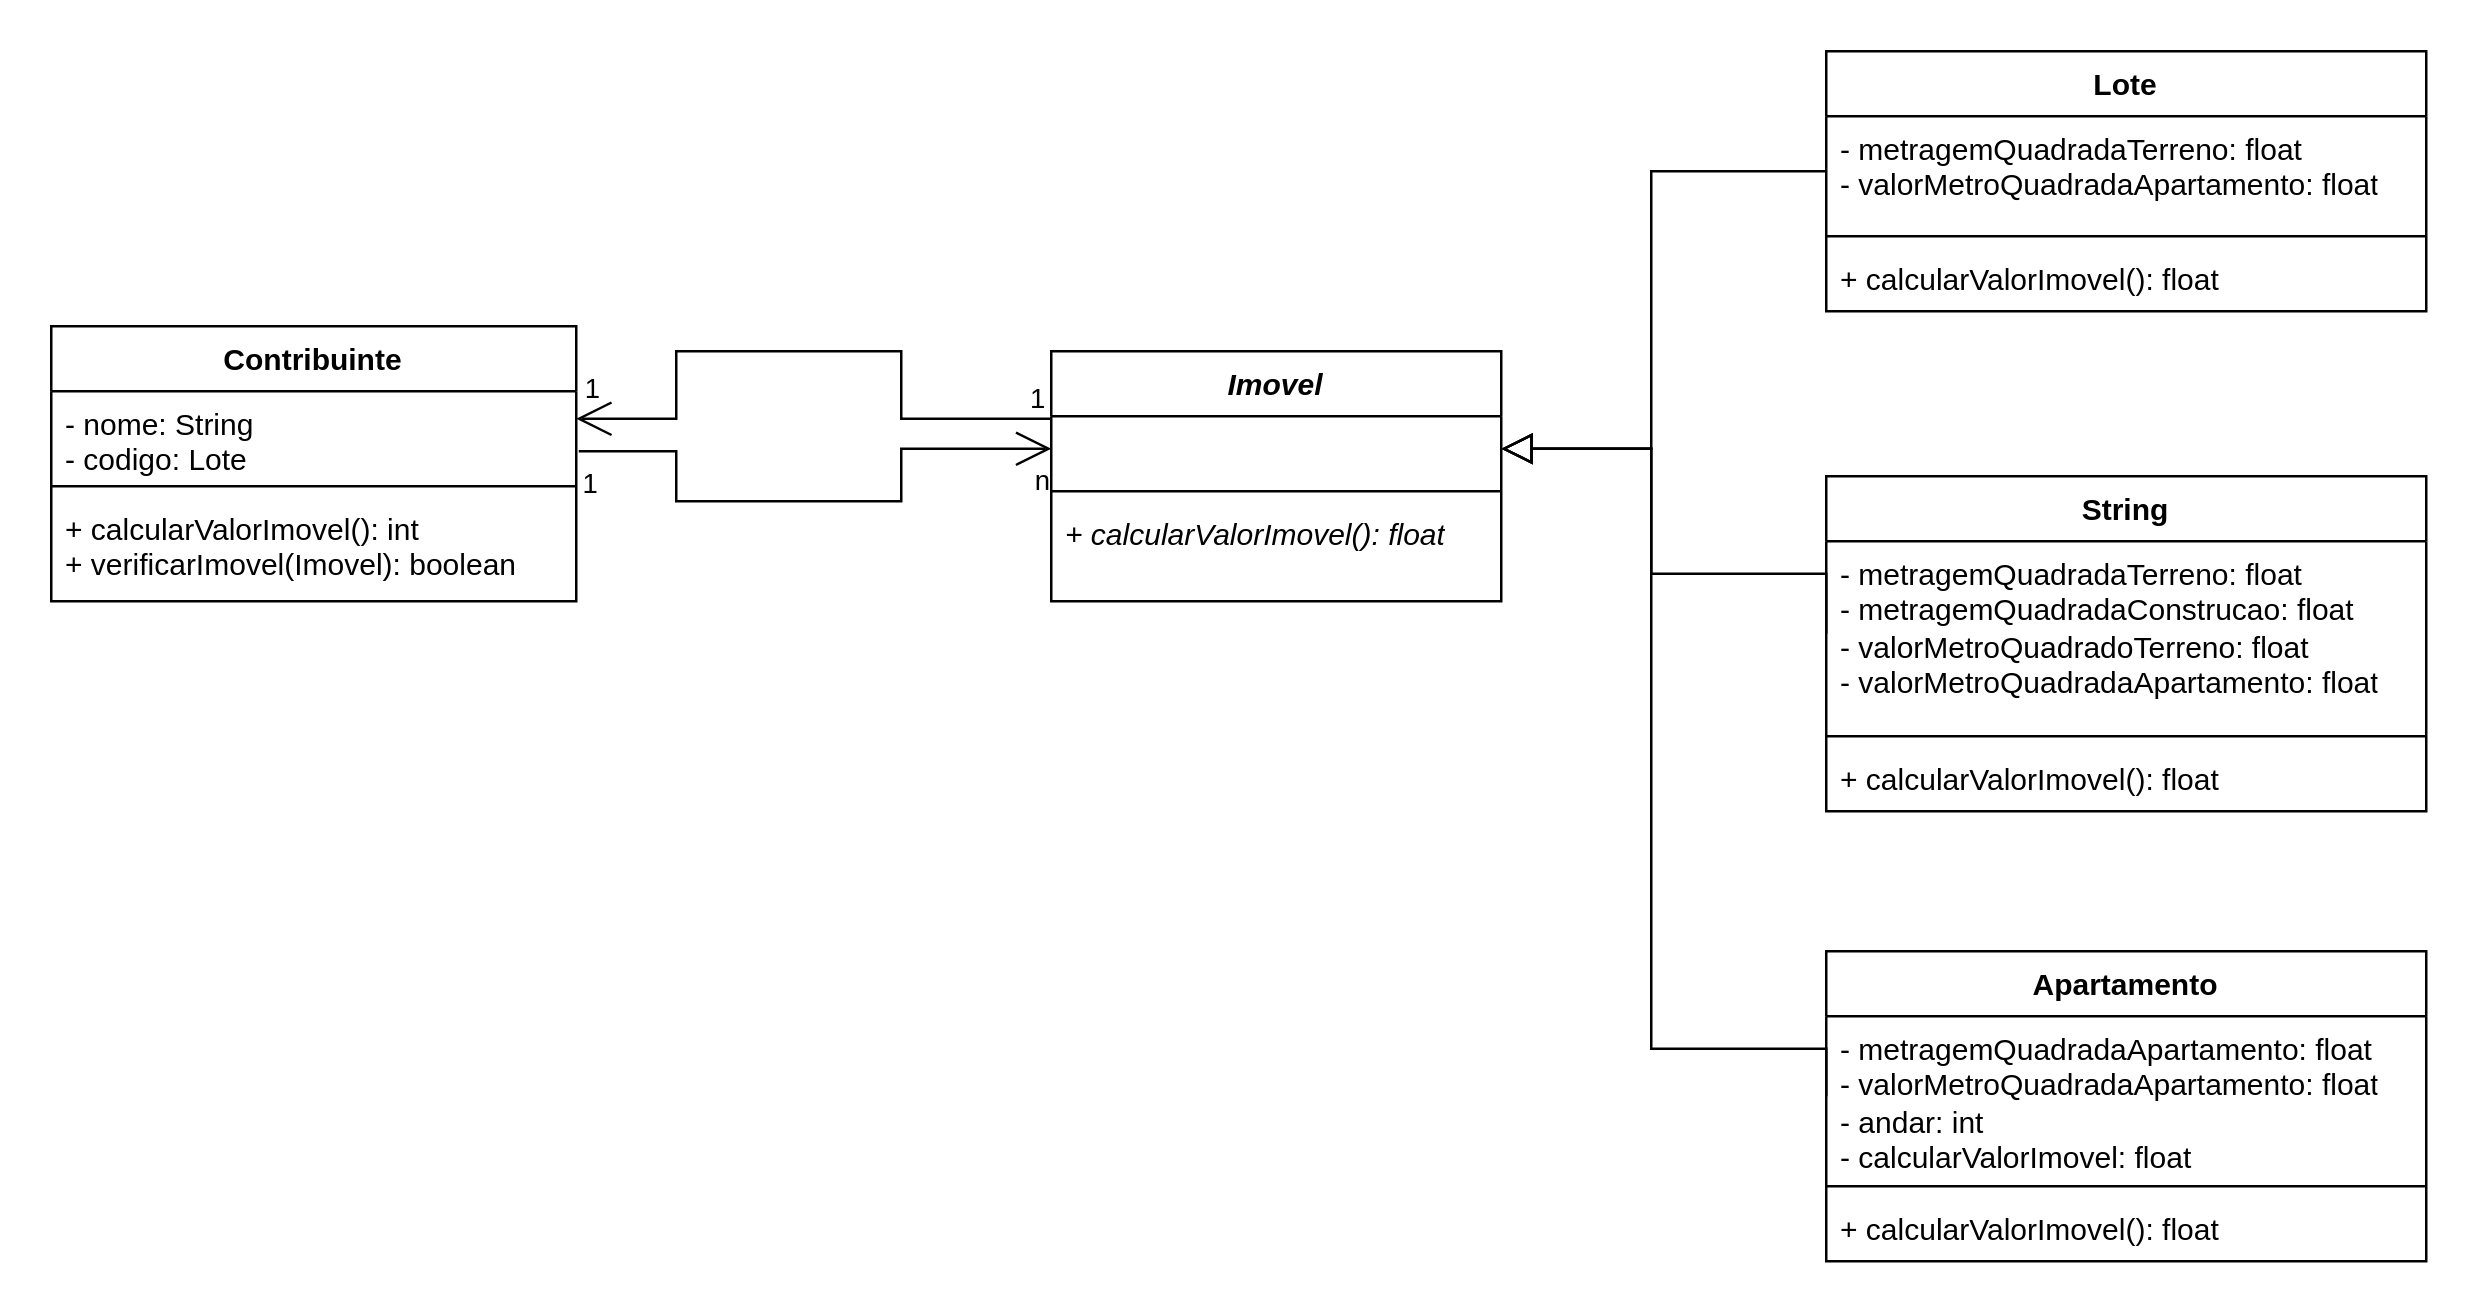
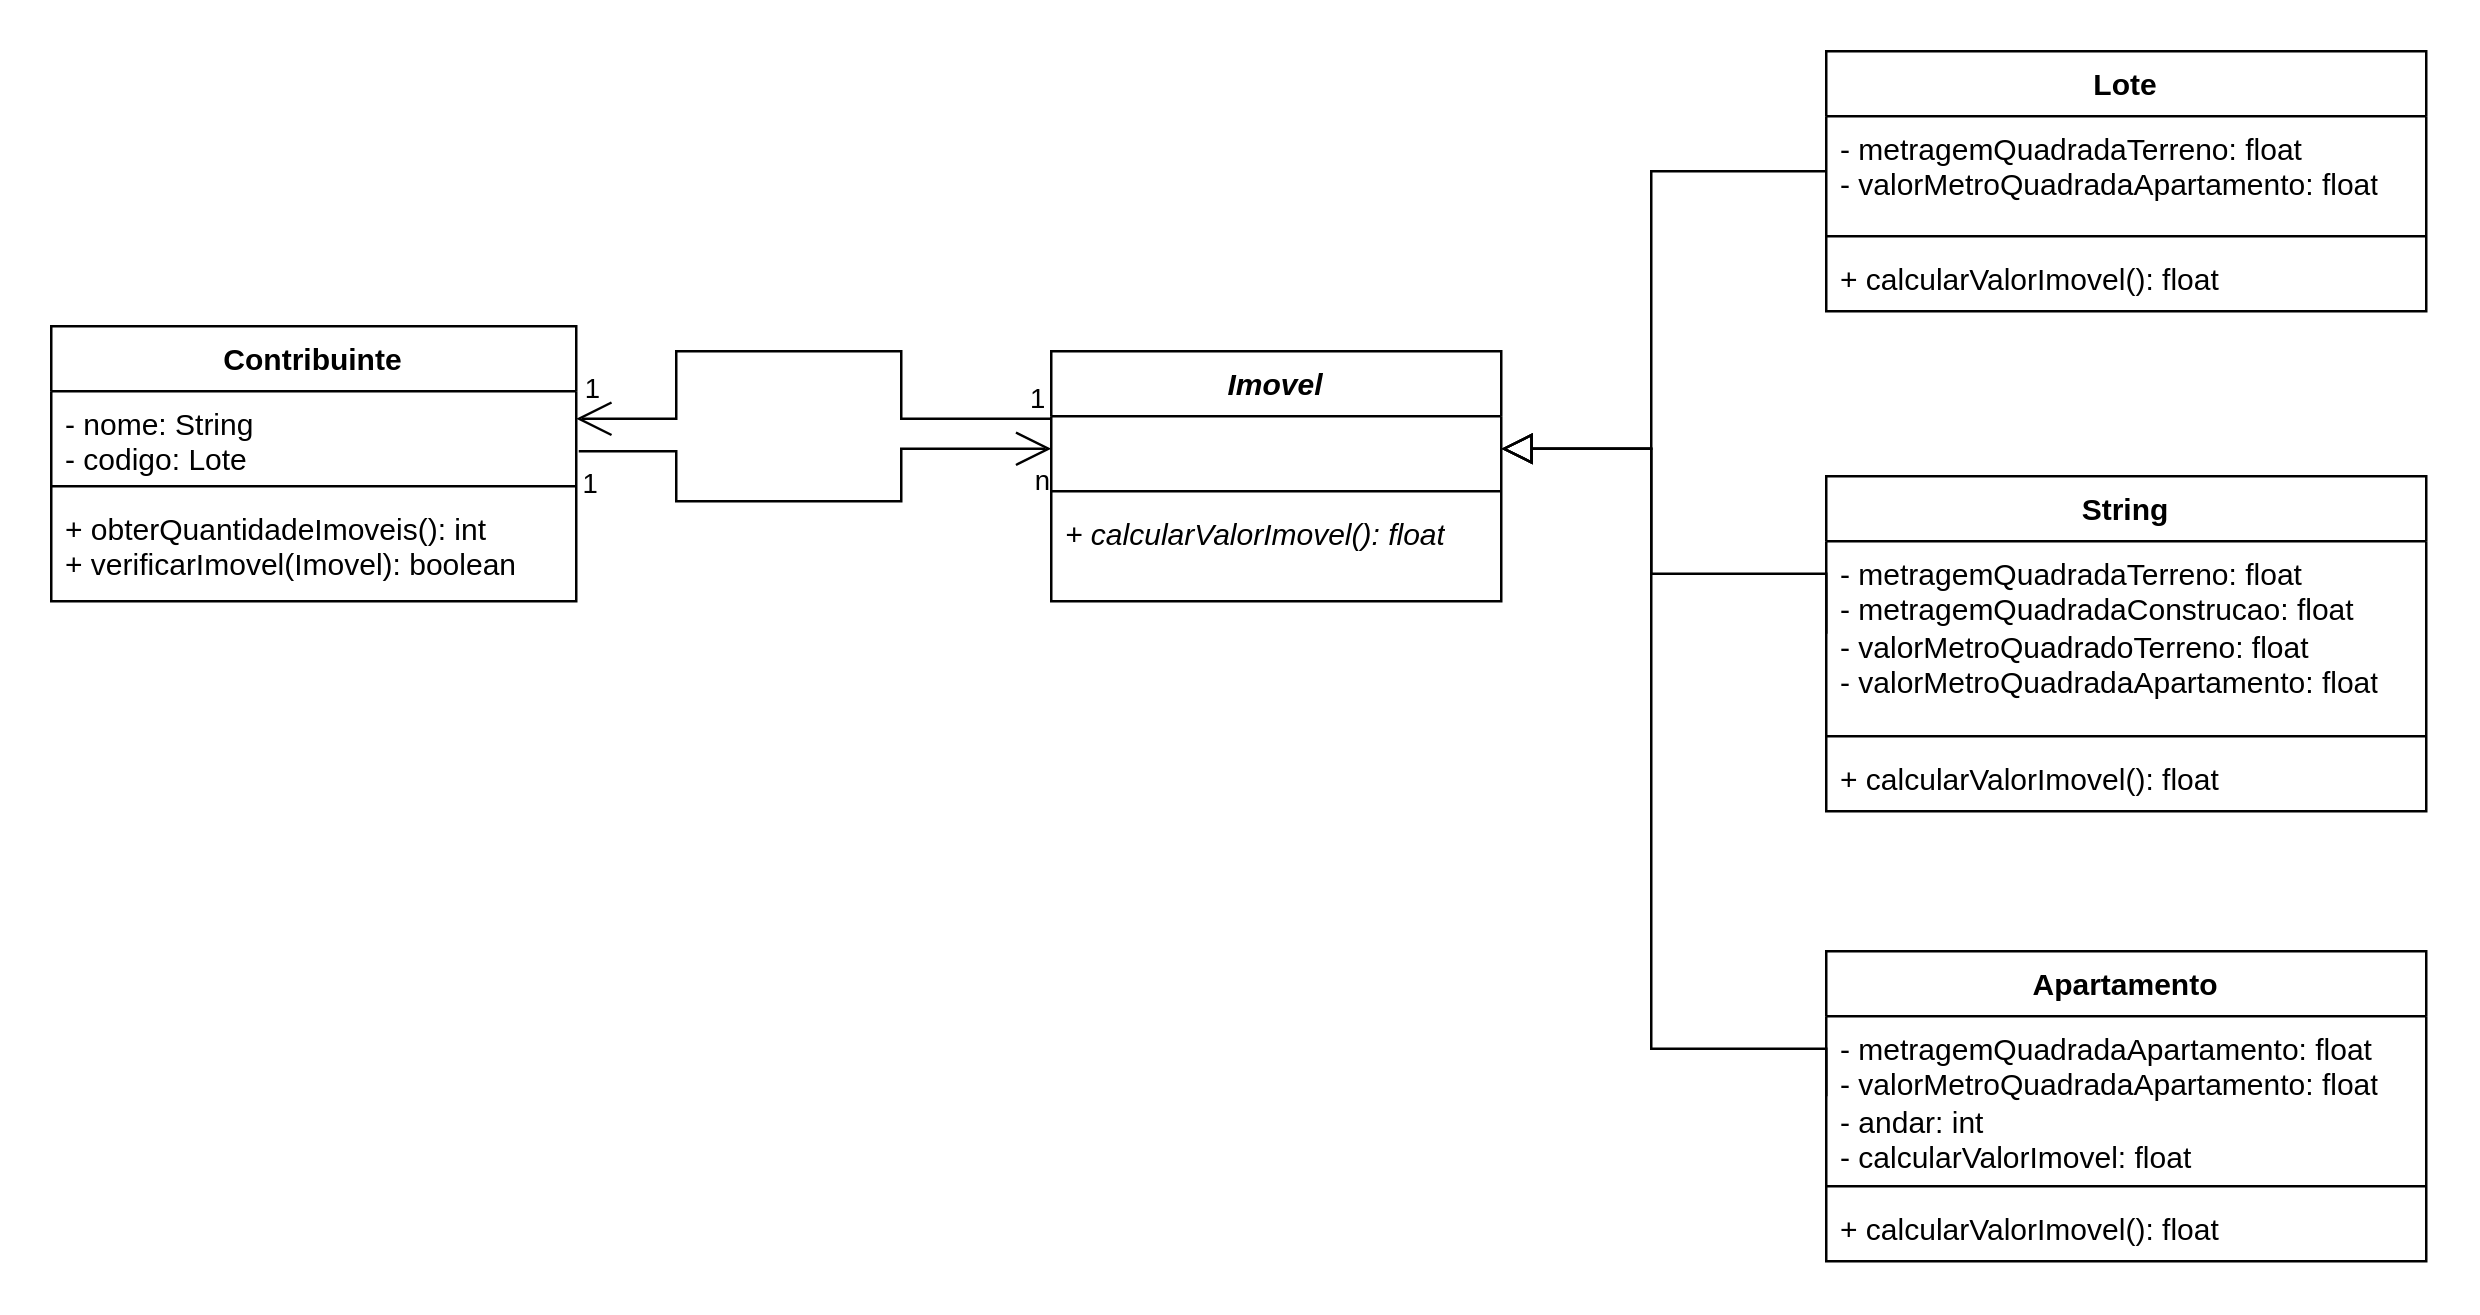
node "+ calcularValorImovel(): int + verificarImovel(Imovel): boolean": label "+ calcularValorImovel(): int + verificarImovel(Imovel): boolean" -> "+ obterQuantidadeImoveis(): int + verificarImovel(Imovel): boolean"
